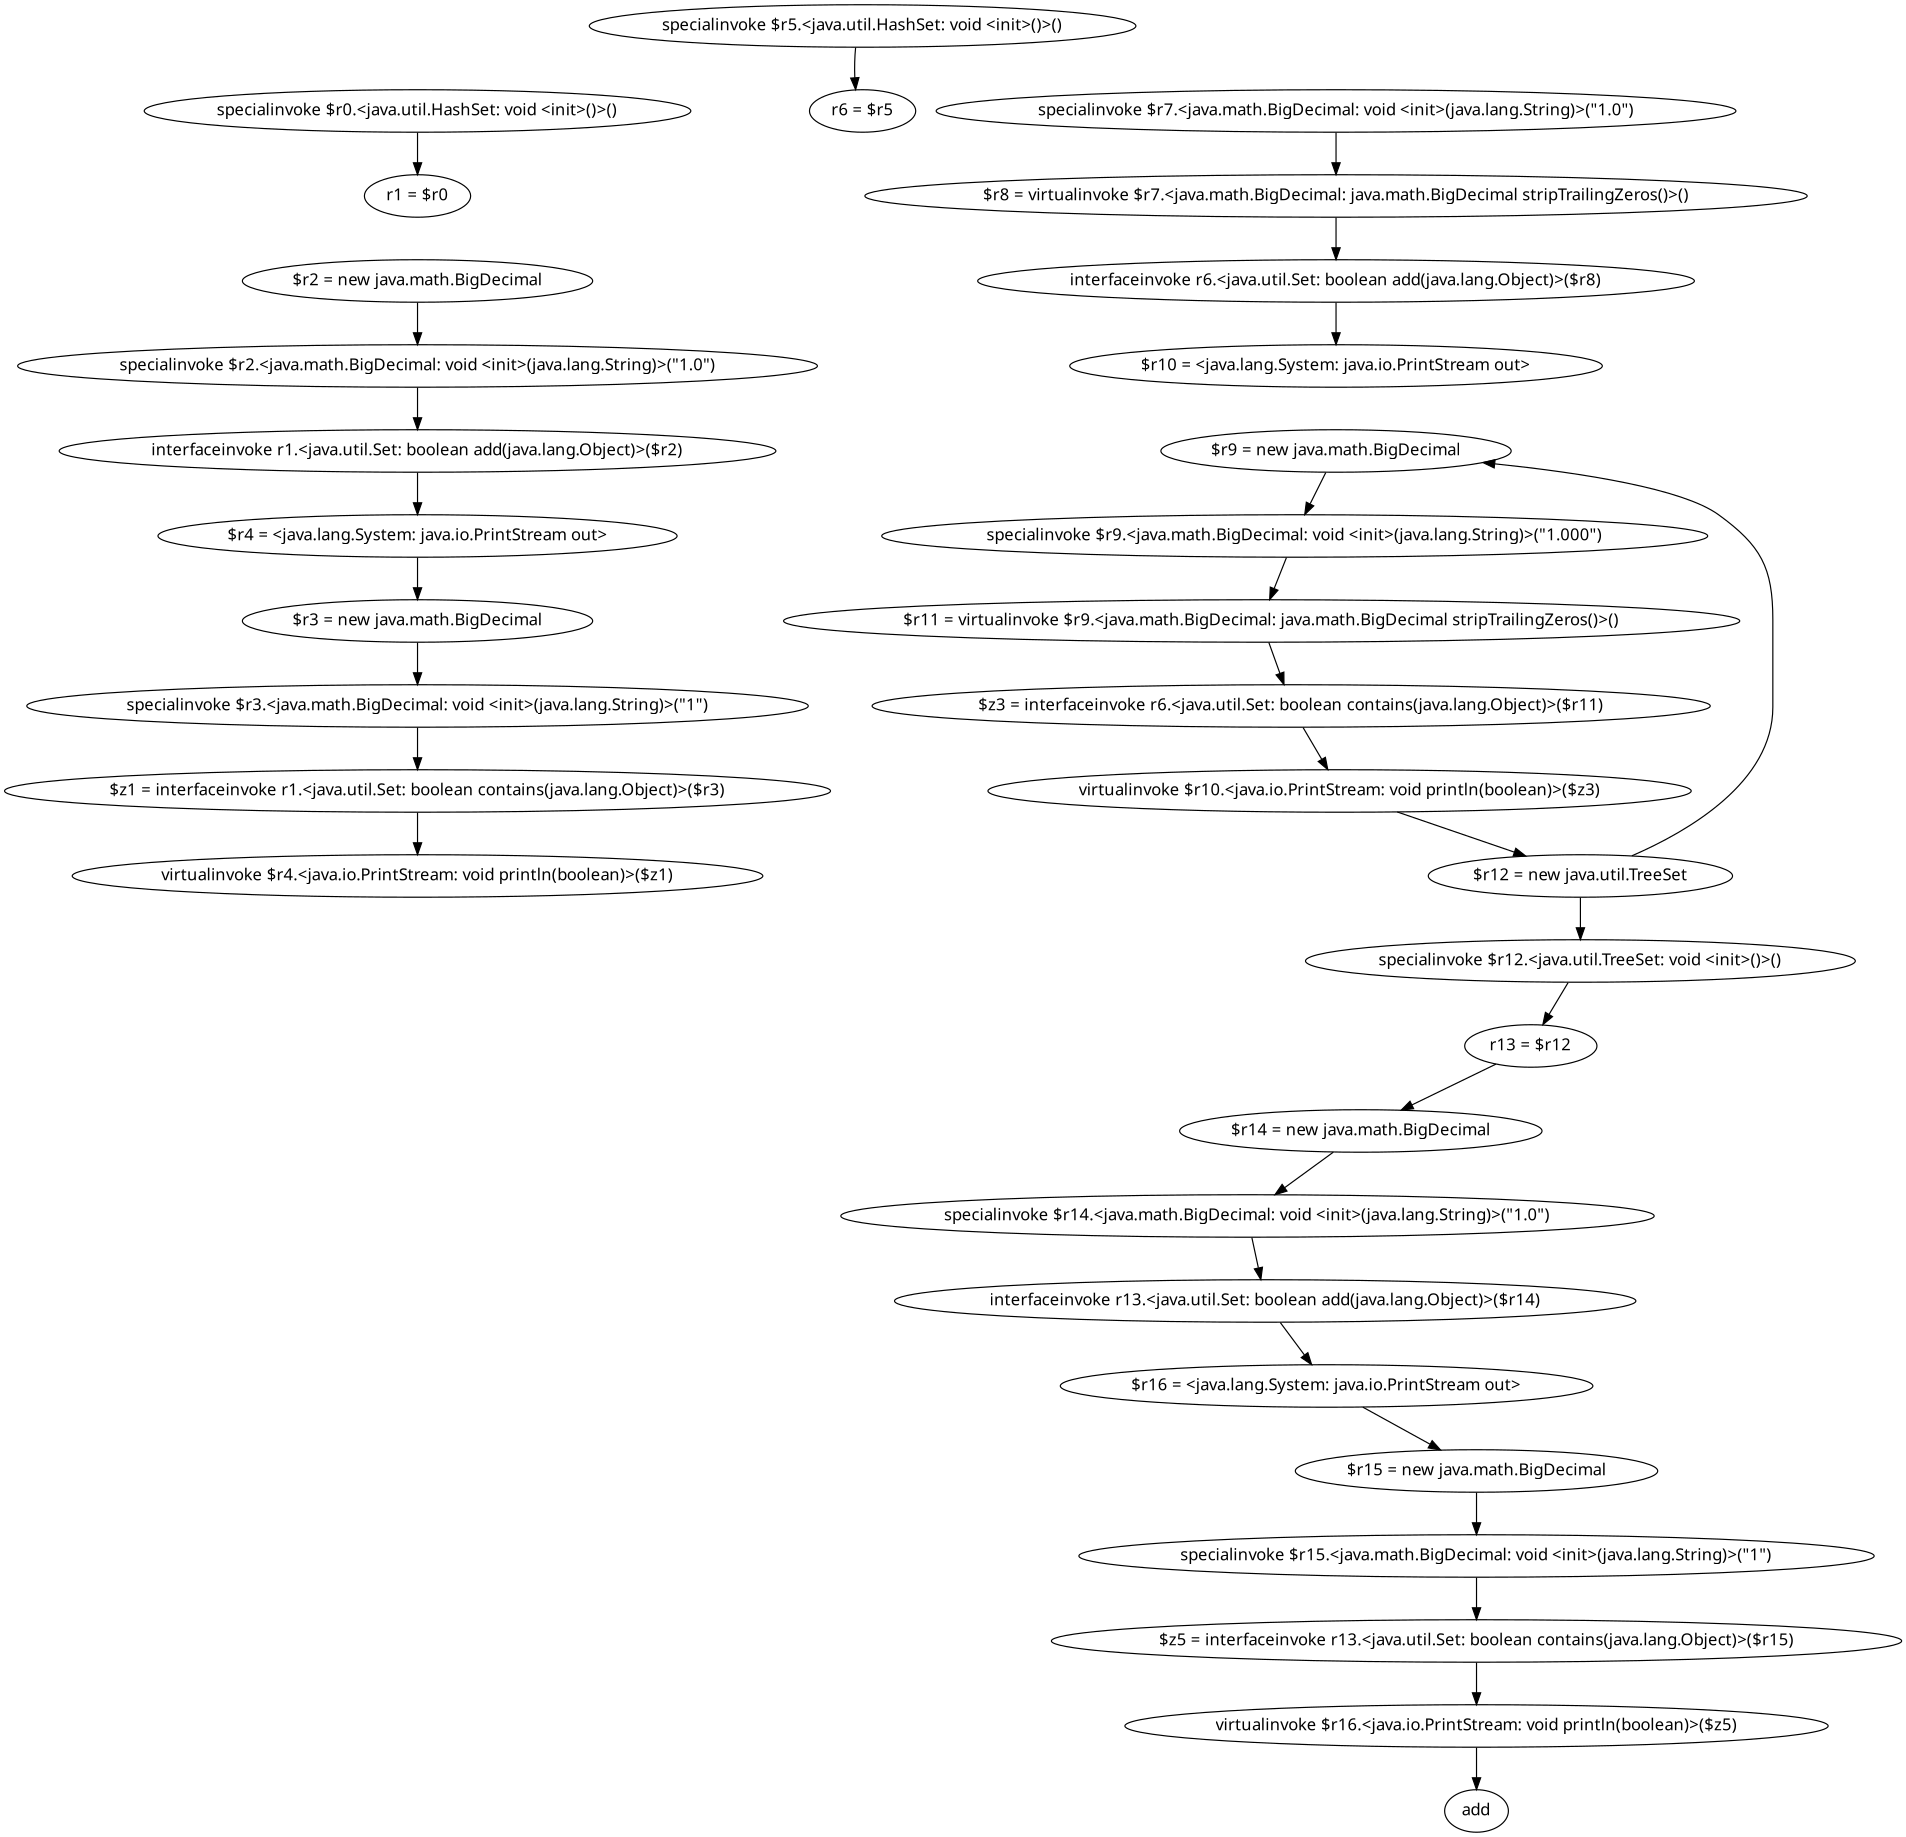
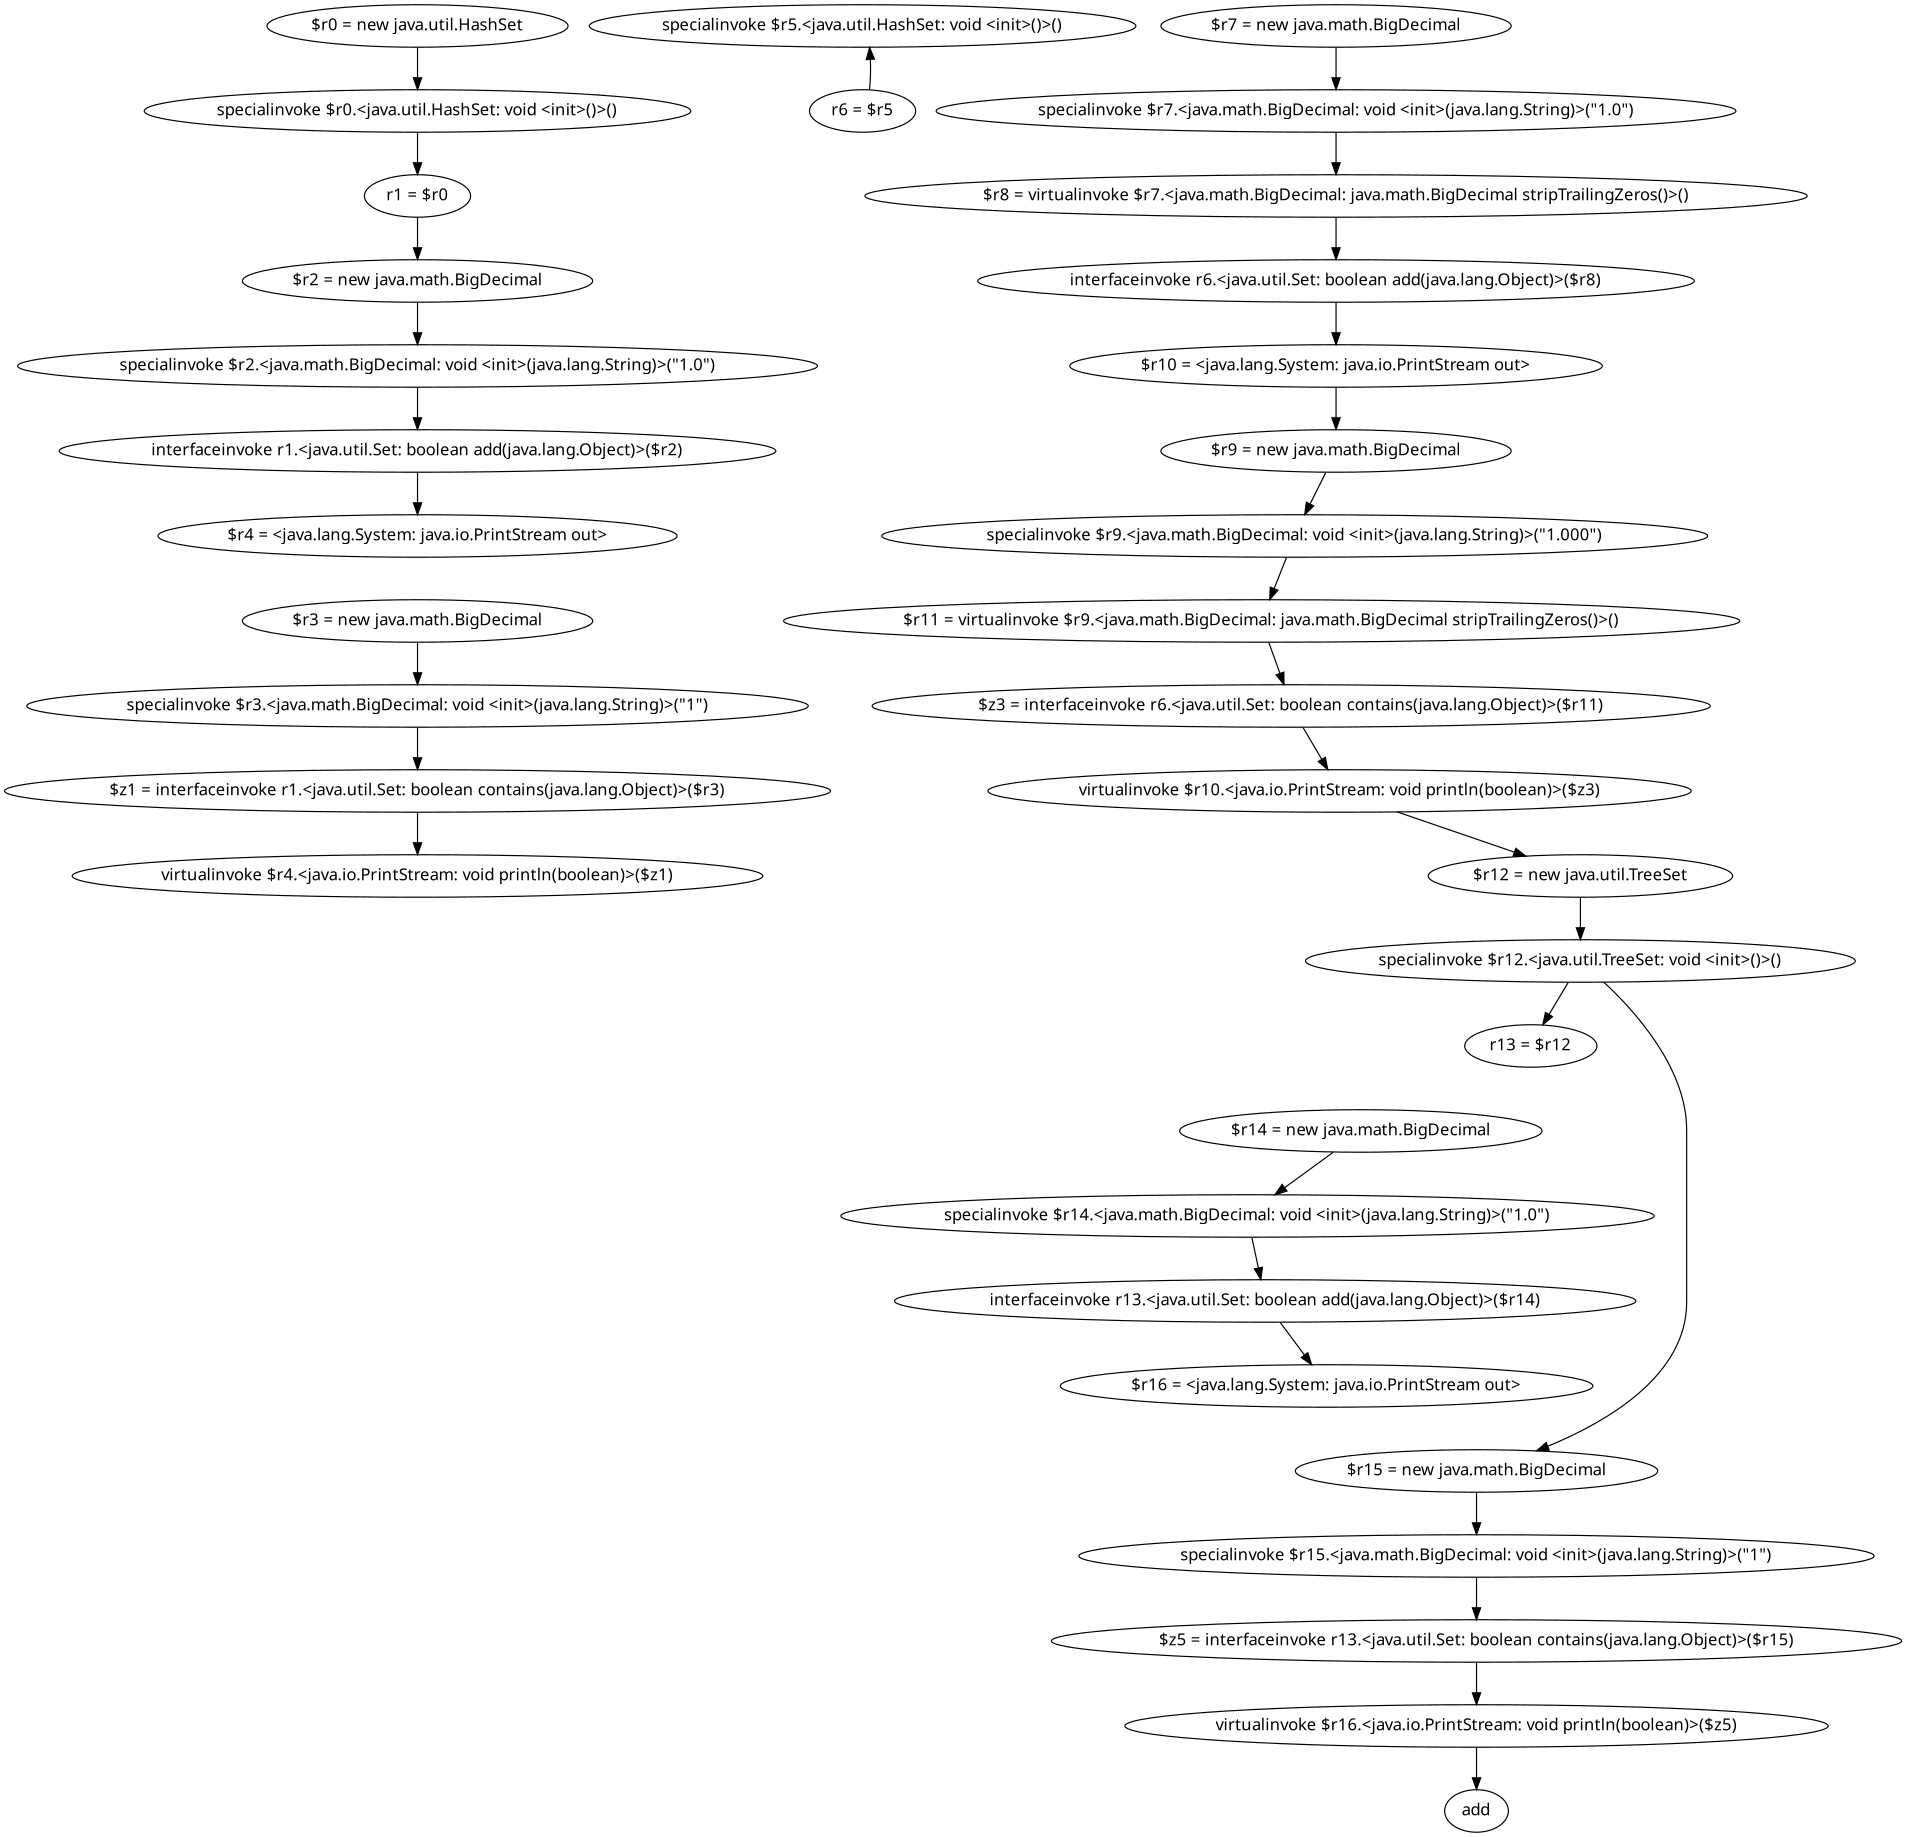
node "$r0 = new java.util.HashSet": added
node "$r7 = new java.math.BigDecimal": added
edge "specialinvoke $r5.<java.util.HashSet: void <init>()>()" -> "r6 = $r5": reversed
edge "r1 = $r0" -> "$r2 = new java.math.BigDecimal": added
edge "$r4 = <java.lang.System: java.io.PrintStream out>" -> "$r3 = new java.math.BigDecimal": removed
edge "$r12 = new java.util.TreeSet" -> "$r9 = new java.math.BigDecimal": now "$r10 = <java.lang.System: java.io.PrintStream out>" -> "$r9 = new java.math.BigDecimal"
edge "r13 = $r12" -> "$r14 = new java.math.BigDecimal": removed
edge "$r16 = <java.lang.System: java.io.PrintStream out>" -> "$r15 = new java.math.BigDecimal": now "specialinvoke $r12.<java.util.TreeSet: void <init>()>()" -> "$r15 = new java.math.BigDecimal"
